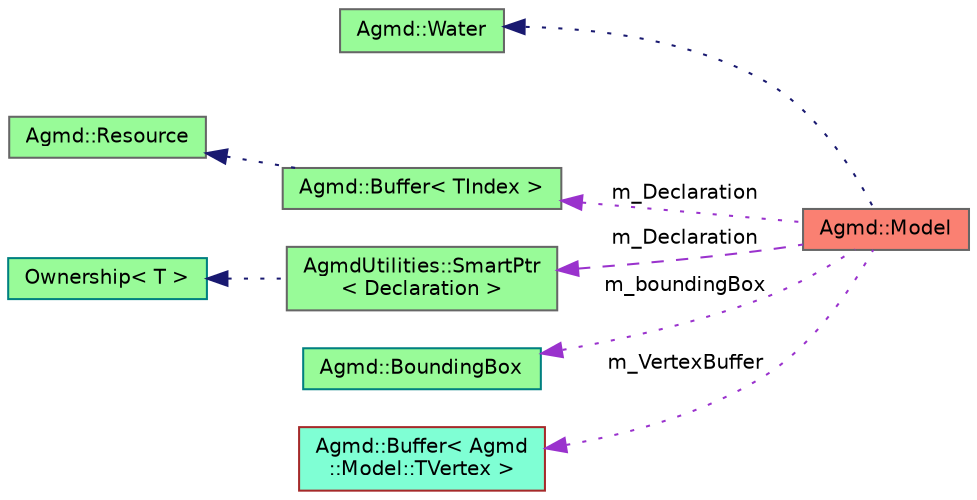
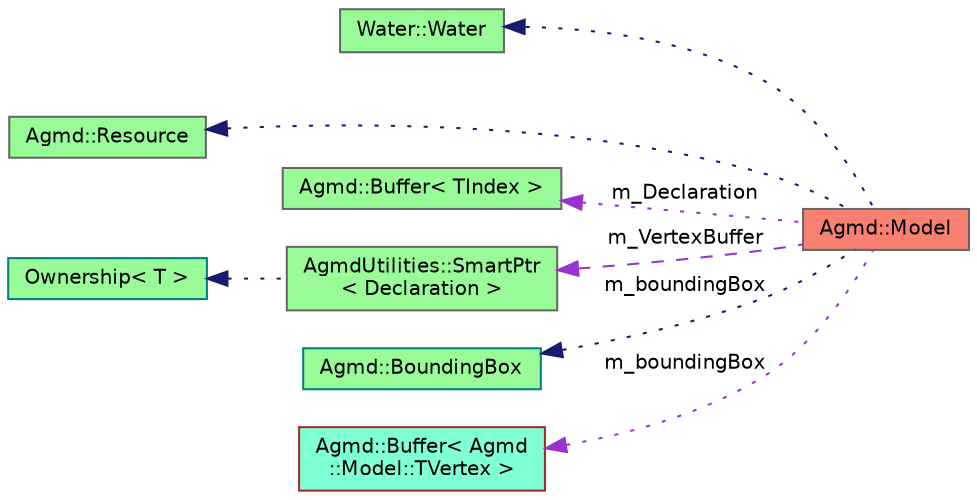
node "Agmd::Water": label "Agmd::Water" -> "Water::Water"
edge "Agmd::Buffer< TIndex >" -> "Agmd::Resource": now "Agmd::Model" -> "Agmd::Resource"
edge "Agmd::Model" -> "AgmdUtilities::SmartPtr < Declaration >": label " m_Declaration" -> " m_VertexBuffer"
edge "Agmd::Model" -> "Agmd::BoundingBox": color darkorchid3 -> midnightblue
edge "Agmd::Model" -> "Agmd::Buffer< Agmd ::Model::TVertex >": label " m_VertexBuffer" -> " m_boundingBox"
